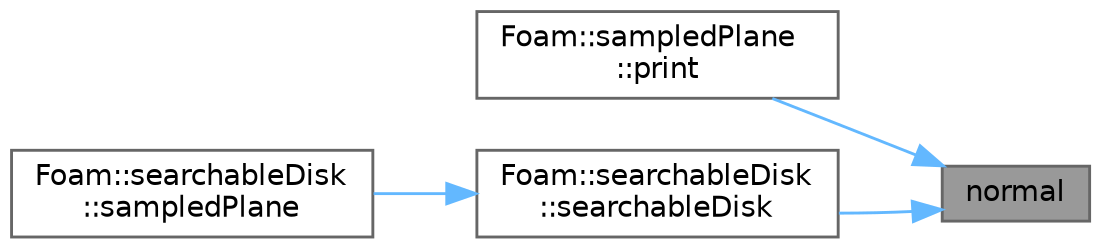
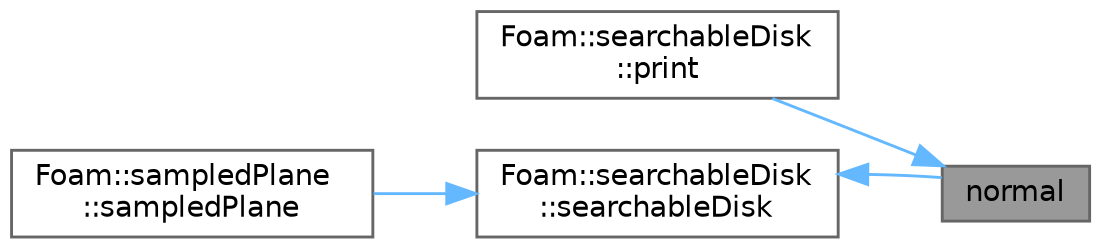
node "Foam::sampledPlane ::print": label "Foam::sampledPlane ::print" -> "Foam::searchableDisk ::print"
node "Foam::searchableDisk ::sampledPlane": label "Foam::searchableDisk ::sampledPlane" -> "Foam::sampledPlane ::sampledPlane"
edge "Foam::searchableDisk ::searchableDisk" -> "normal": reversed
